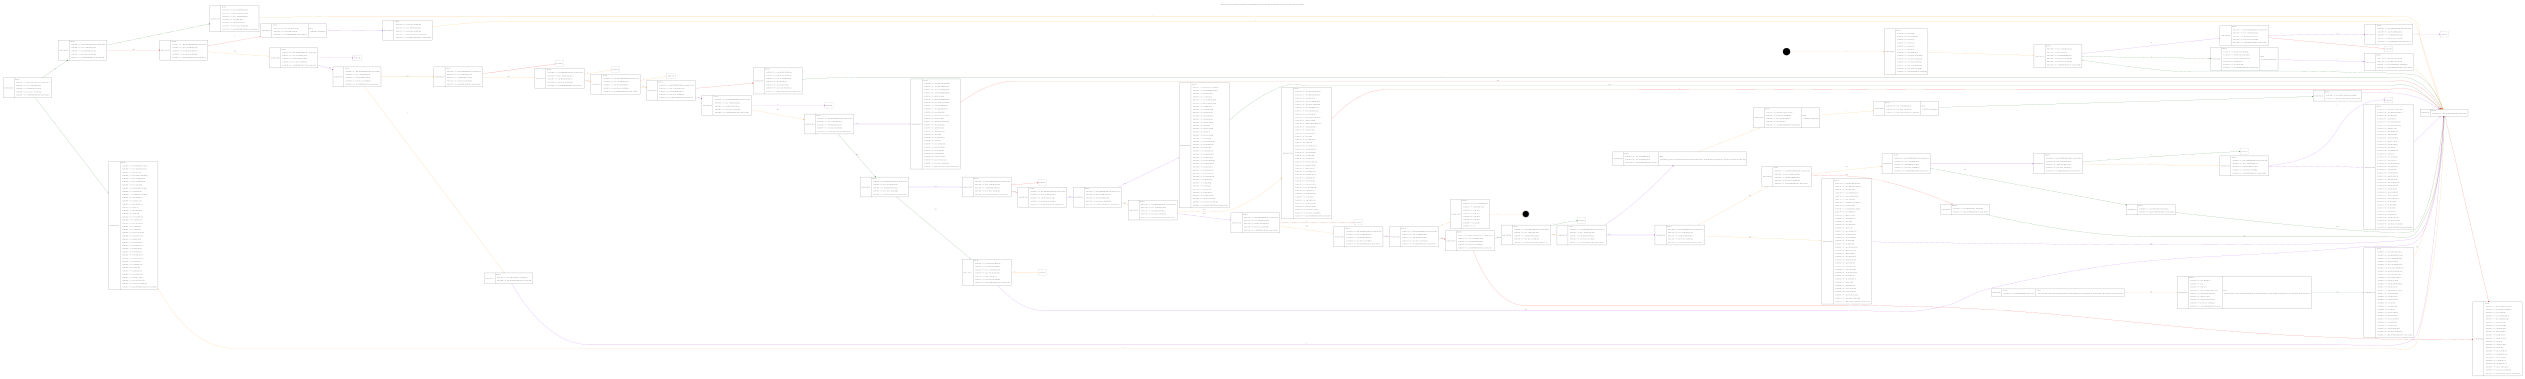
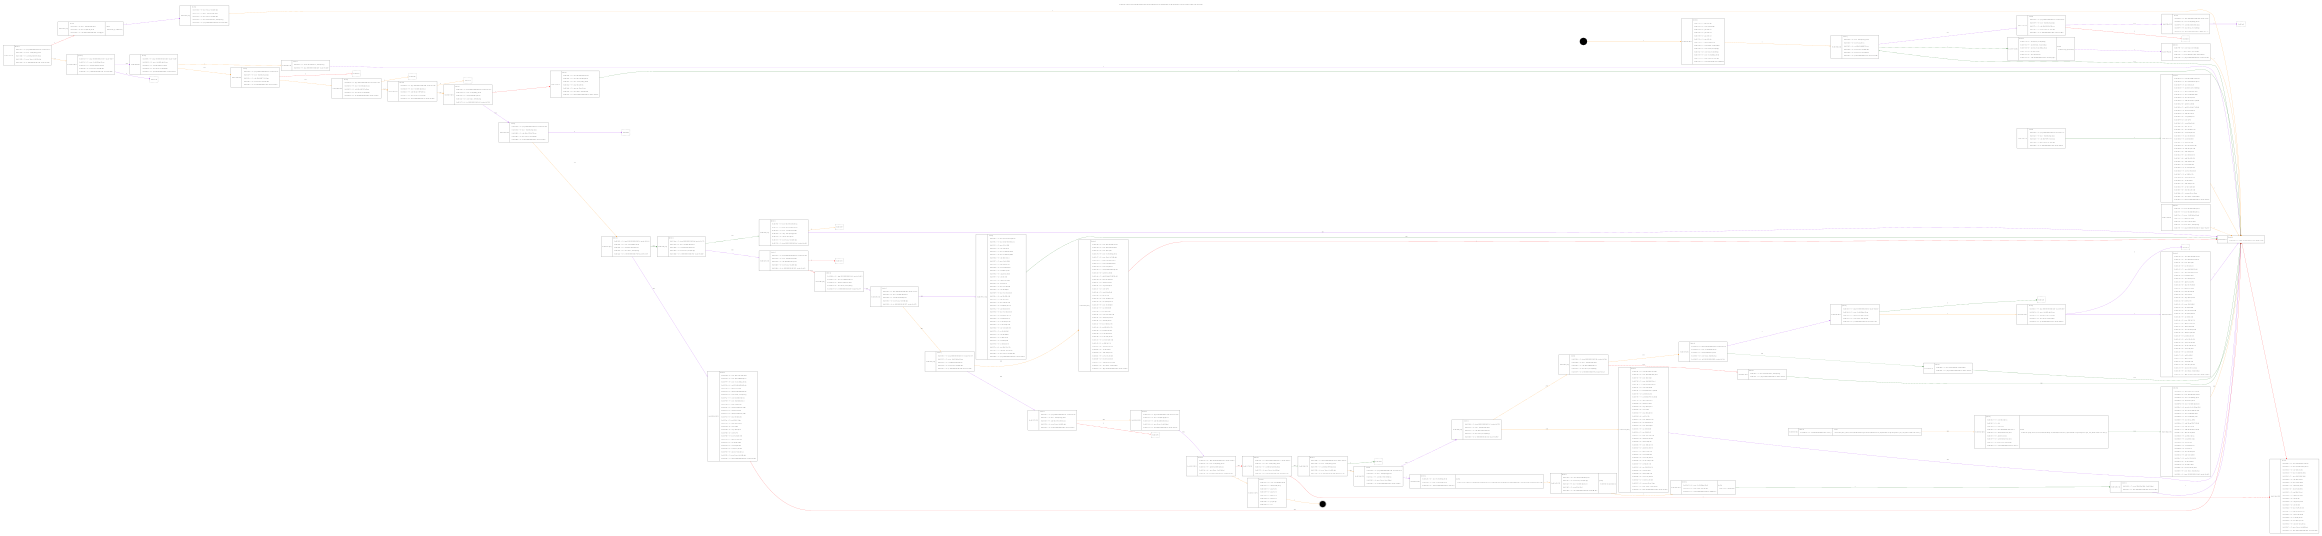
node "0x4013b6 [22]": removed
